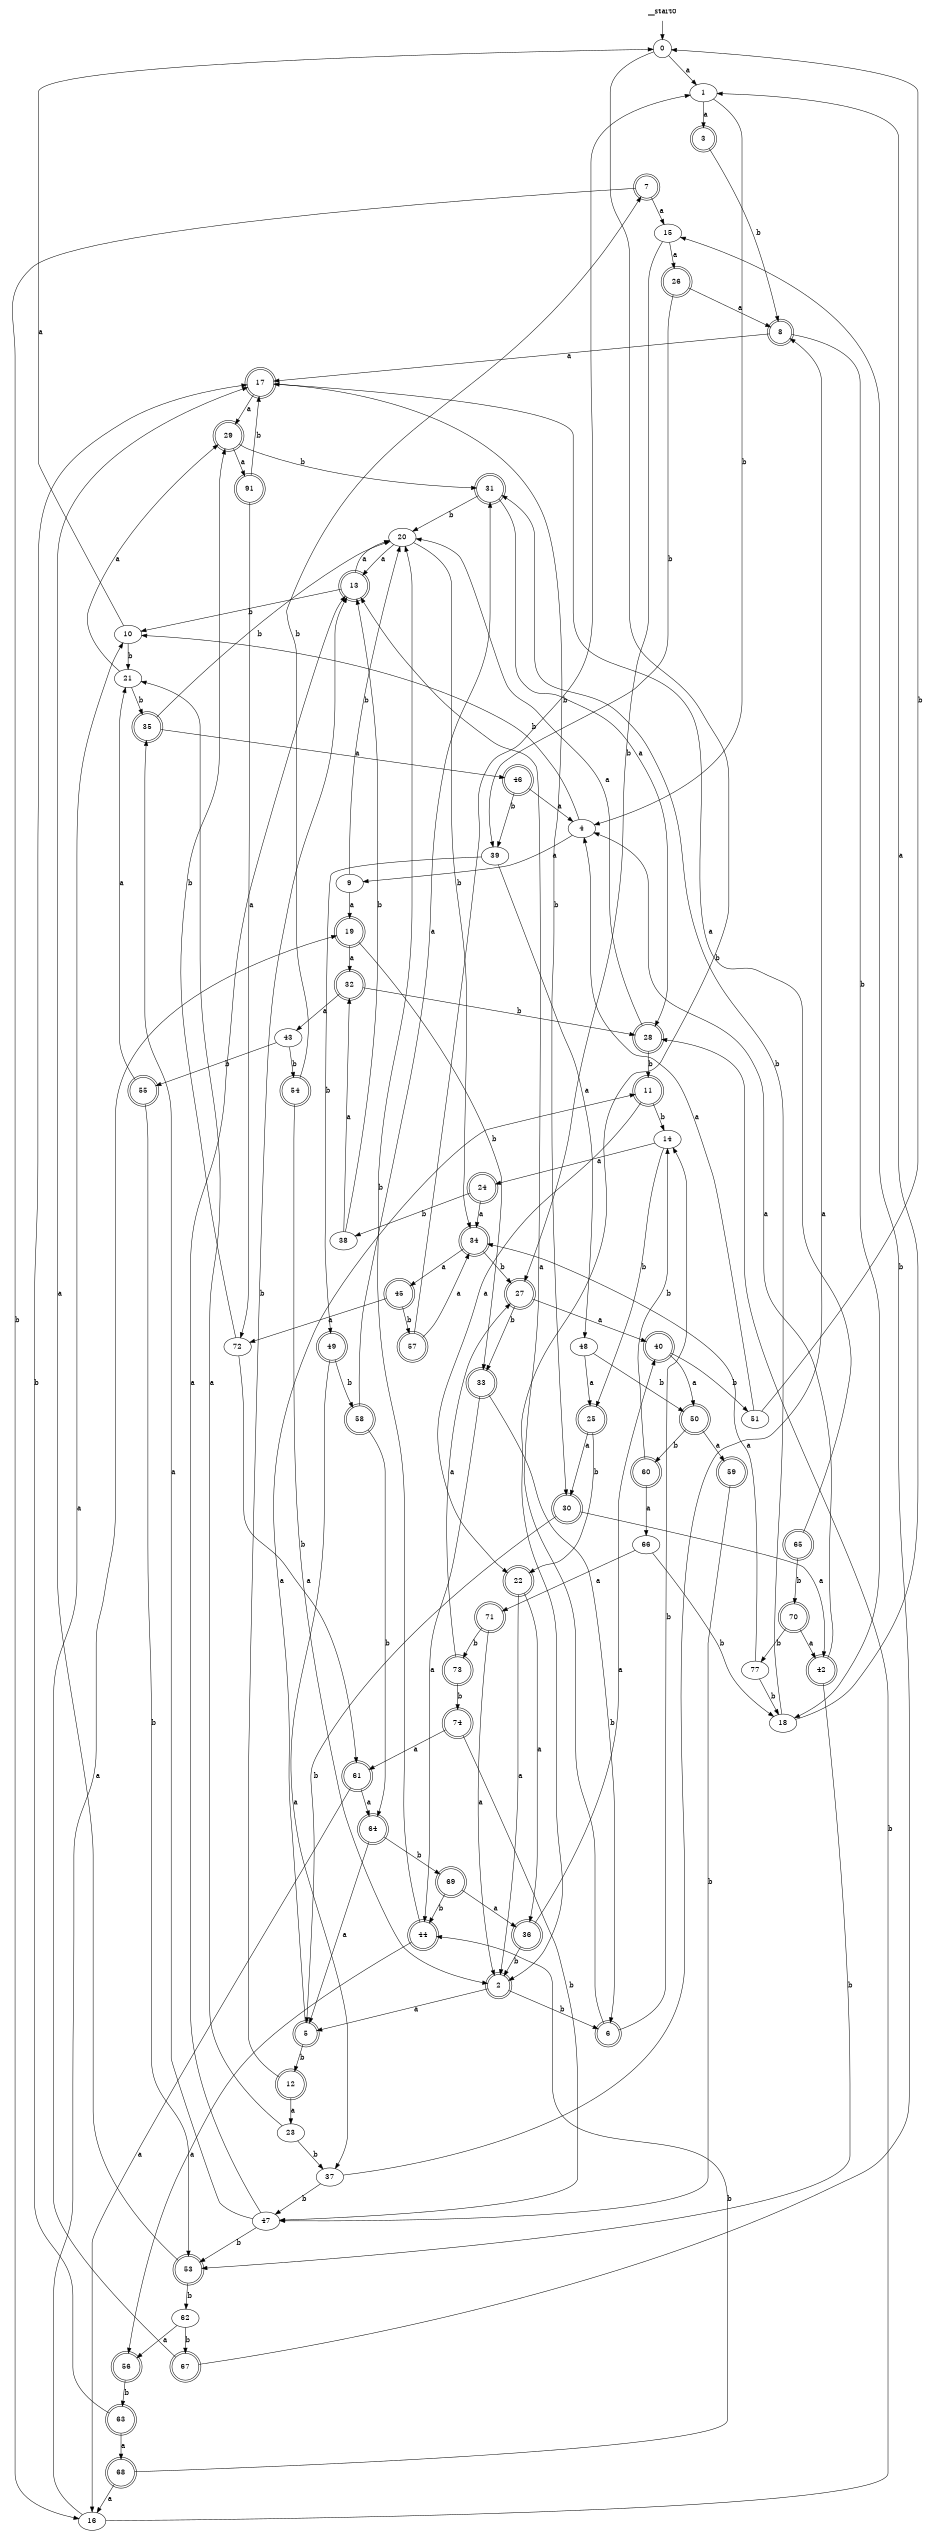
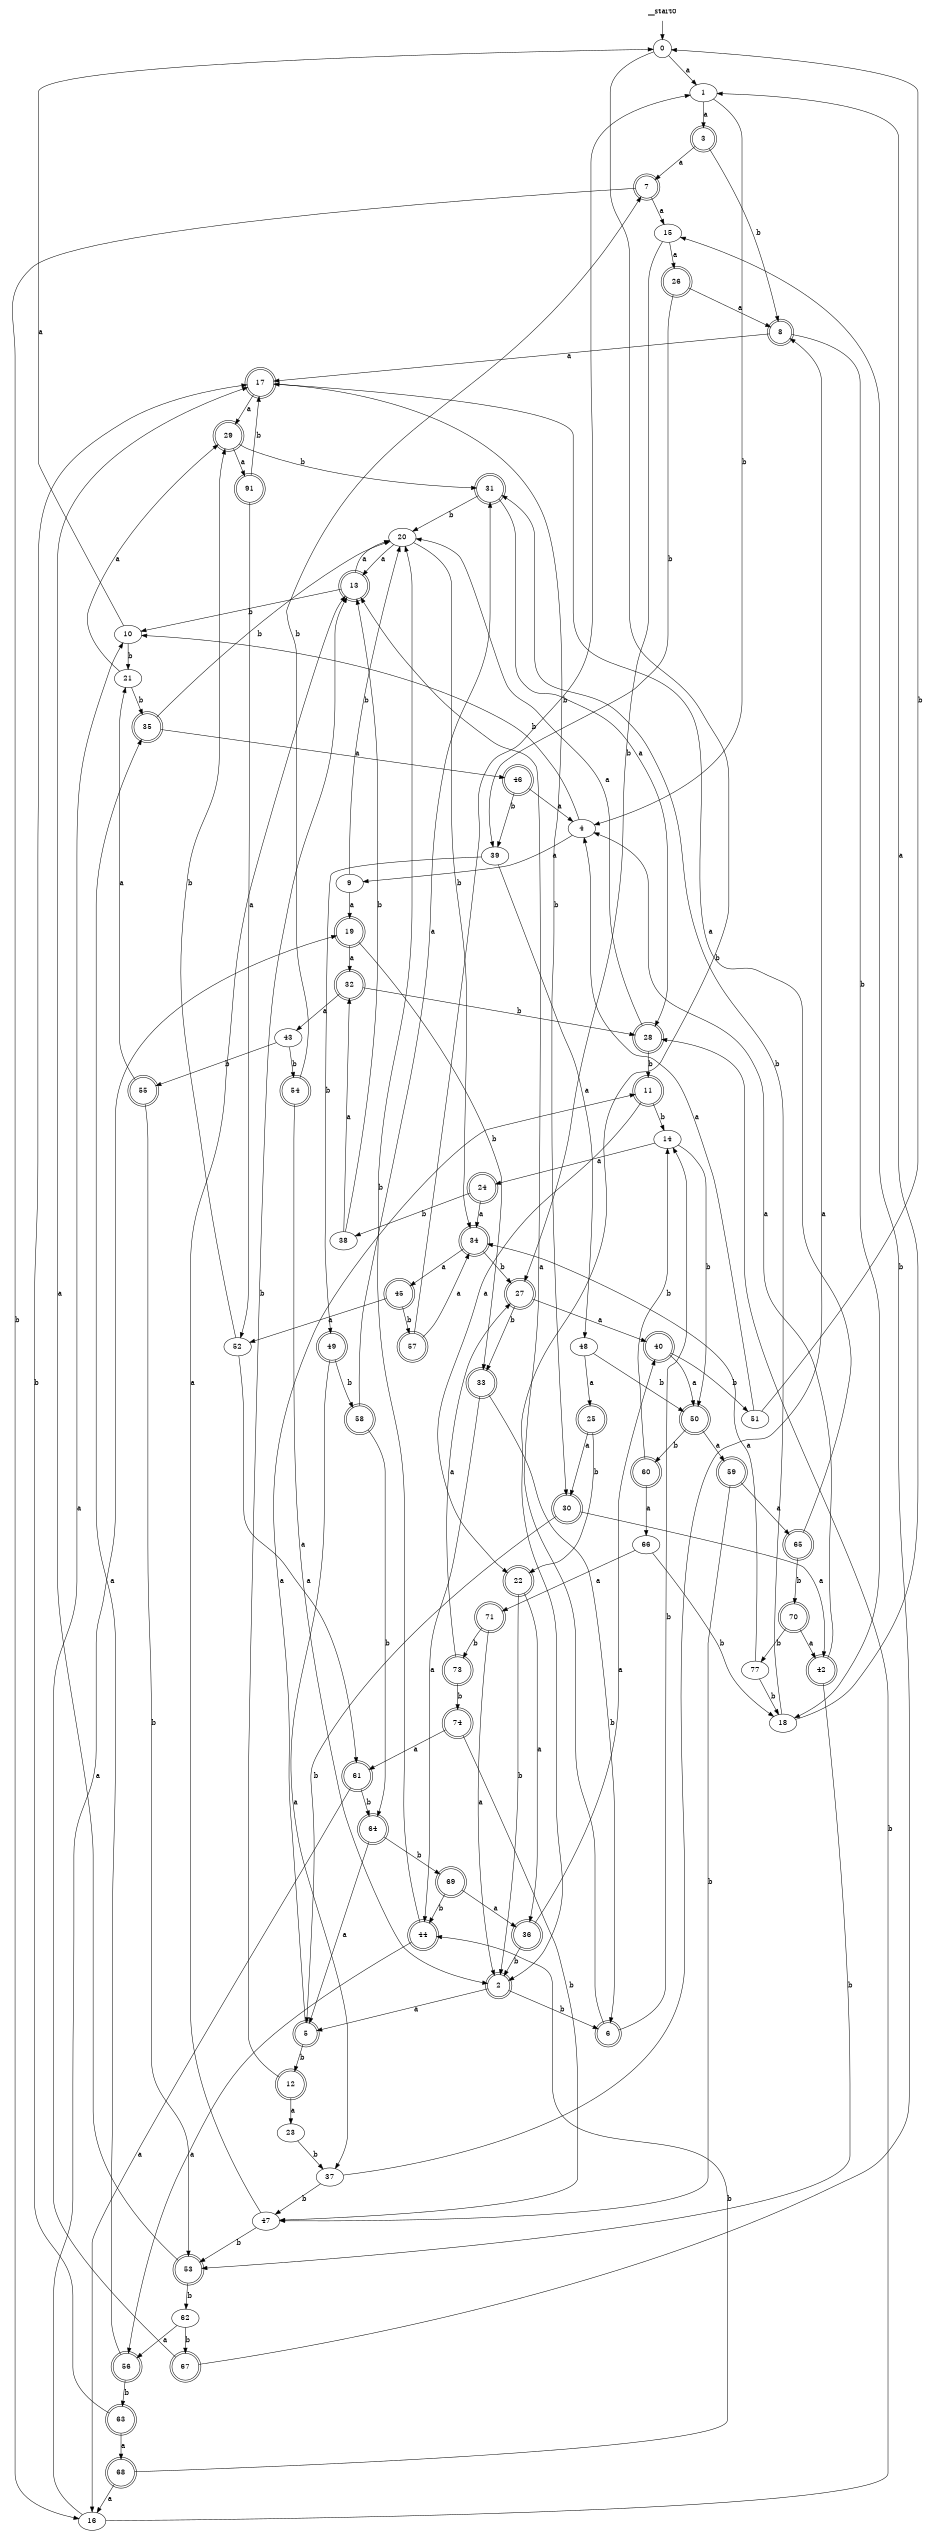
edge "3" -> "7": added, label "a"
edge "14" -> "25": now "14" -> "50"
node "72": label "72" -> "52"
edge "23" -> "21": removed, label "a"
edge "47" -> "35": now "56" -> "35"
edge "59" -> "65": added, label "a"
edge "54" -> "2": label "b" -> "a"
edge "22" -> "2": label "a" -> "b"
edge "61" -> "64": label "a" -> "b"
